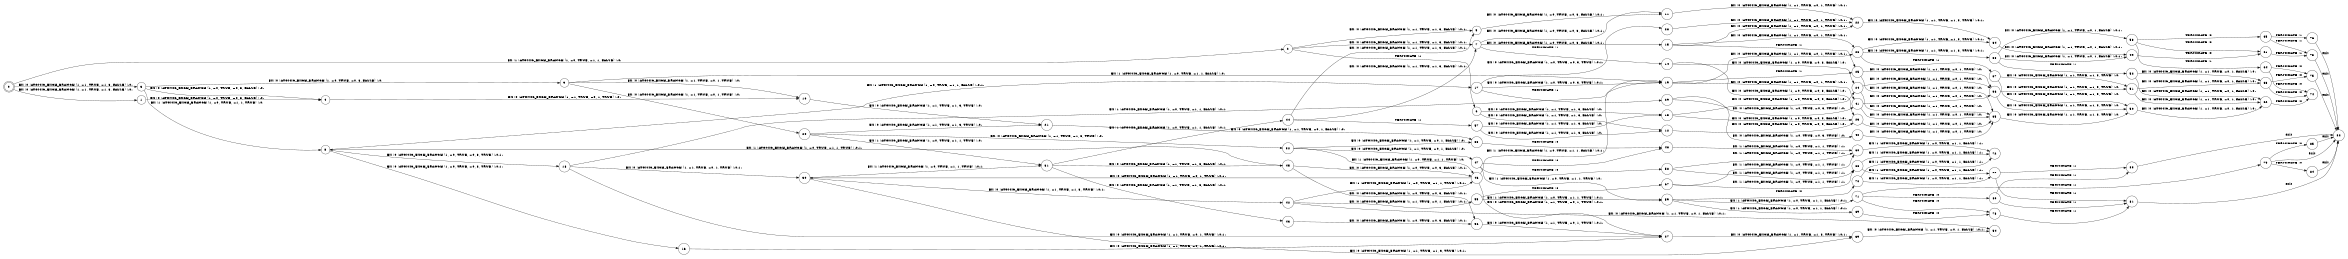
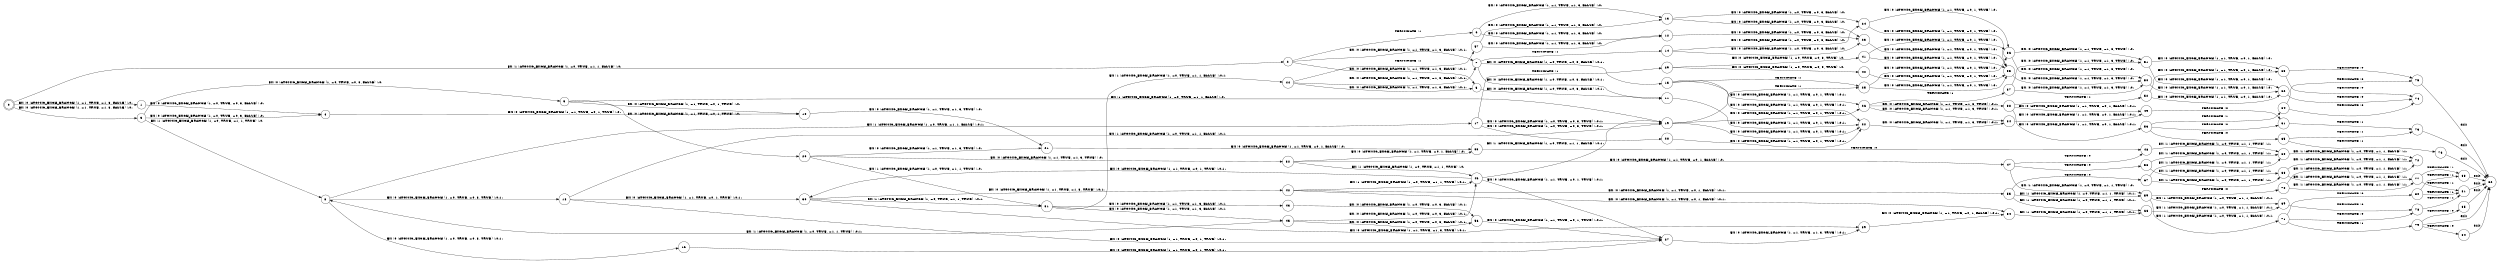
edge "19" -> "41": now "19" -> "22"
node "66": added
